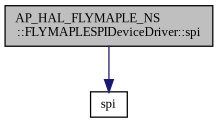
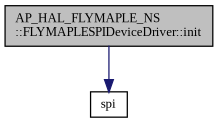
node "AP_HAL_FLYMAPLE_NS ::FLYMAPLESPIDeviceDriver::spi": label "AP_HAL_FLYMAPLE_NS ::FLYMAPLESPIDeviceDriver::spi" -> "AP_HAL_FLYMAPLE_NS ::FLYMAPLESPIDeviceDriver::init"
